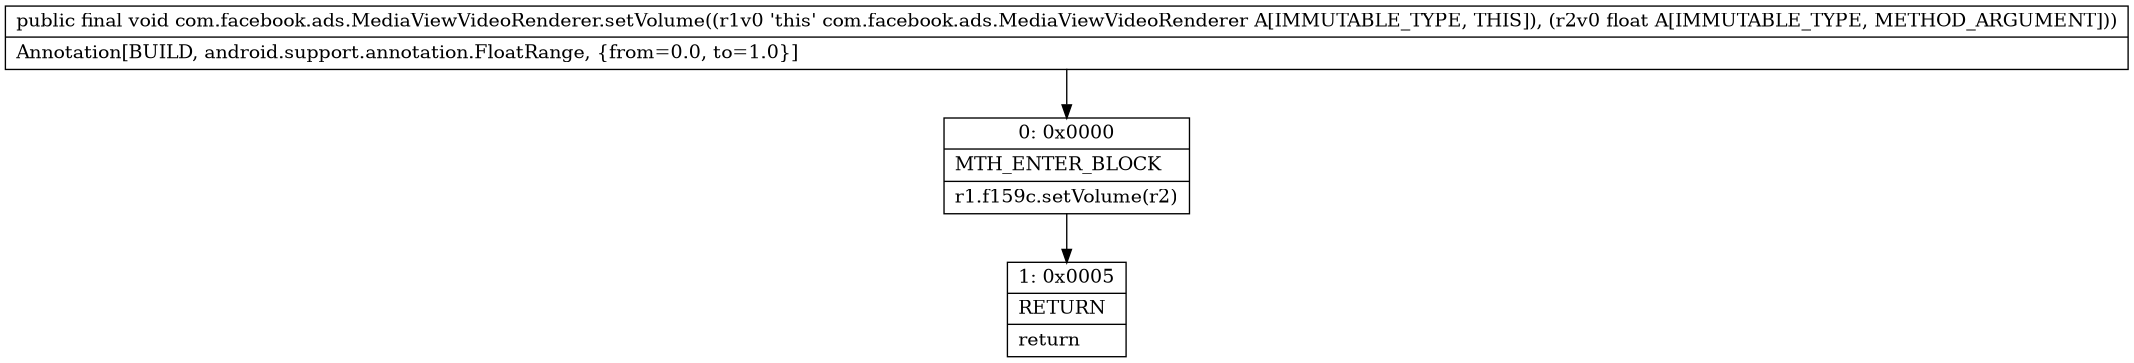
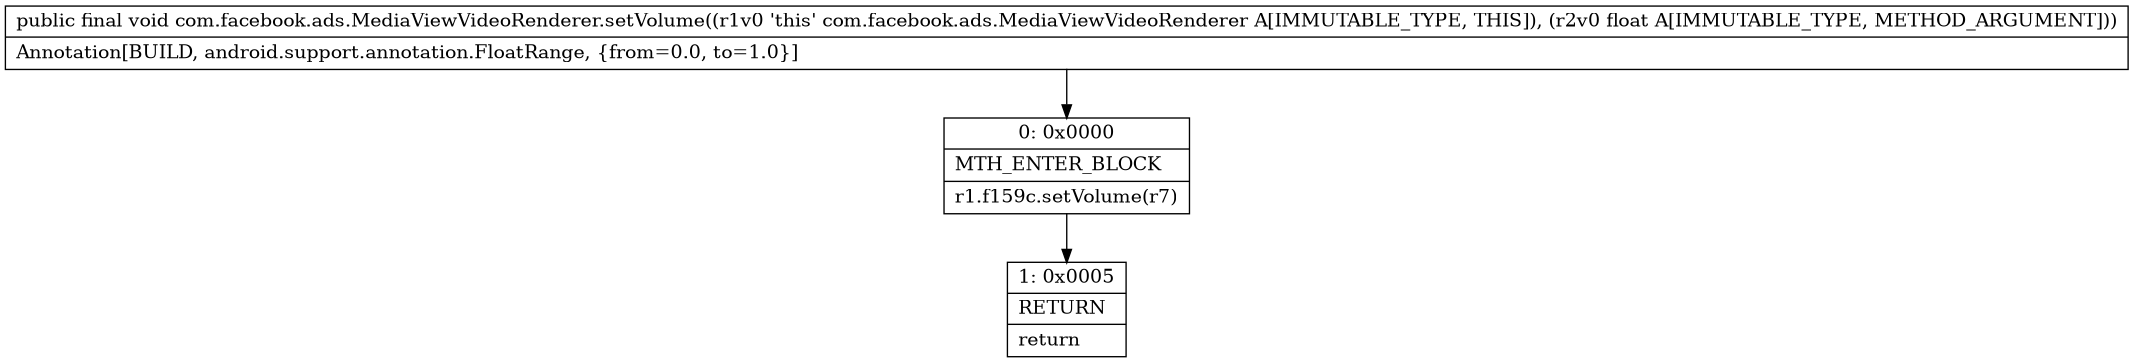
node "0: 0x0000": text "r1.f159c.setVolume(r2)" -> "r1.f159c.setVolume(r7)"
